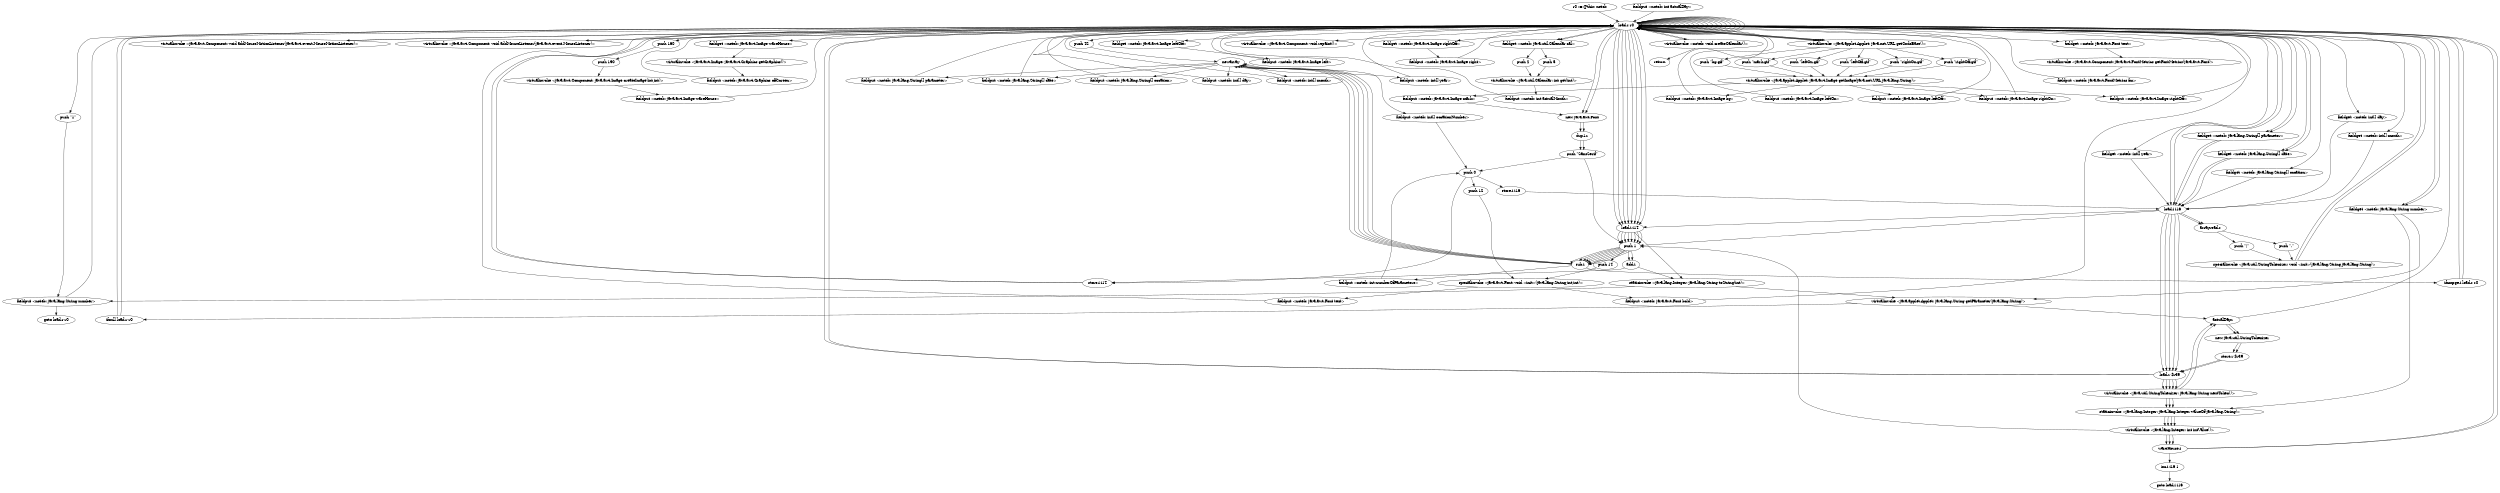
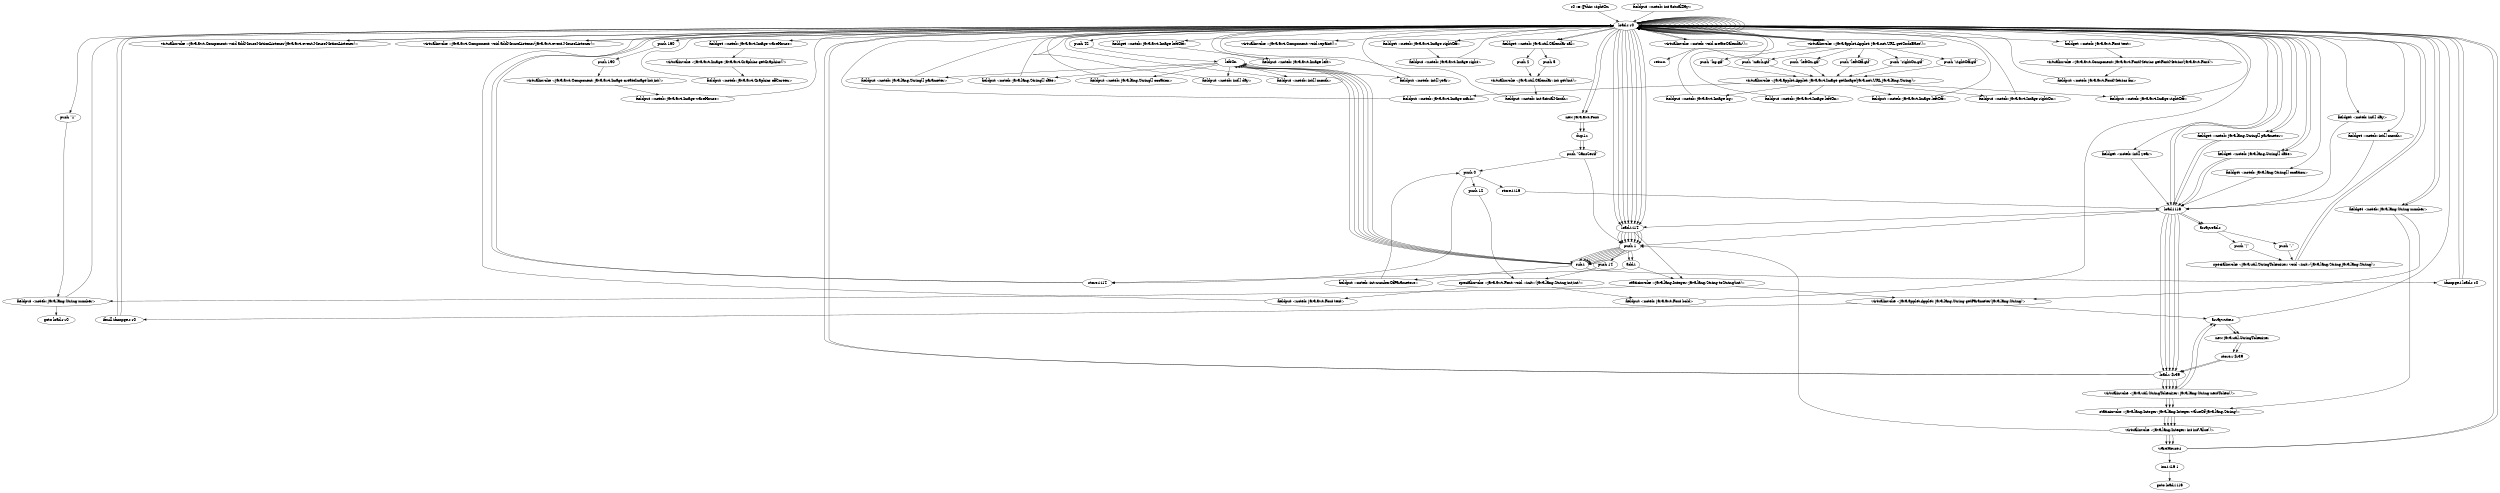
node "r0 := @this: noteb": label "r0 := @this: noteb" -> "r0 := @this: rightOn"
node "newarray": label "newarray" -> "leftOn"
edge "fieldput <noteb: java.awt.Image mark>" -> "new java.awt.Font": now "fieldput <noteb: java.awt.Image mark>" -> "load.r r0"
node "fieldput <noteb: int[] occationNumber>": removed
node "ifnull load.r r0": label "ifnull load.r r0" -> "ifnull ifcmpge.r r0"
node "actualDay.r": label "actualDay.r" -> "arraywrite.r"
